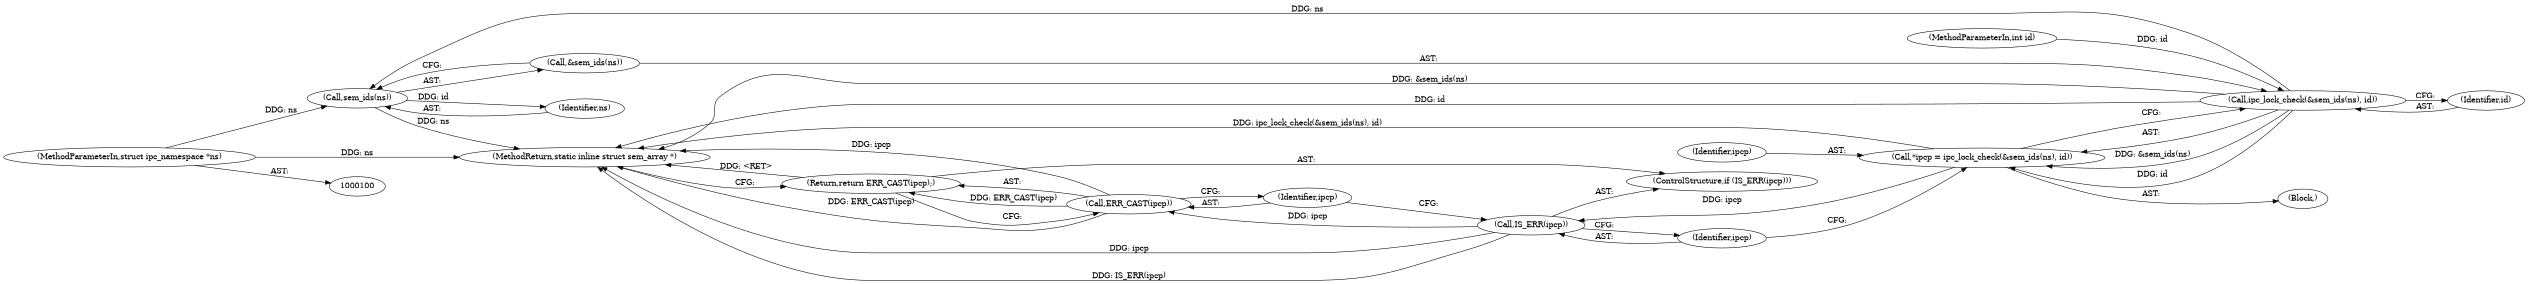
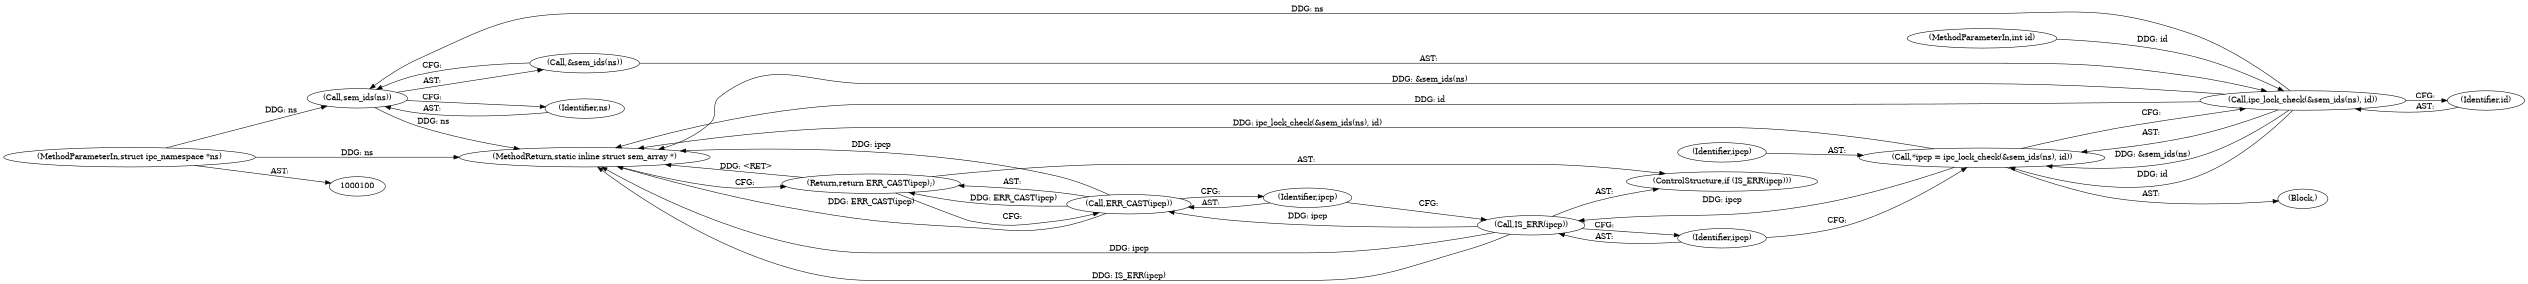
edge "(Call,sem_ids(ns))" -> "(Identifier,ns)": label "DDG: id" -> "CFG: "
